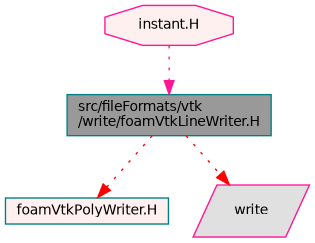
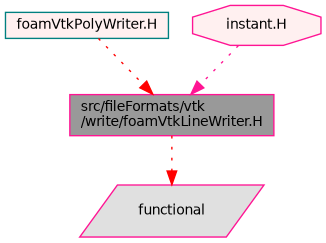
node "src/fileFormats/vtk /write/foamVtkLineWriter.H": color teal -> deeppink
edge "src/fileFormats/vtk /write/foamVtkLineWriter.H" -> "foamVtkPolyWriter.H": reversed
node "write": label "write" -> "functional"
